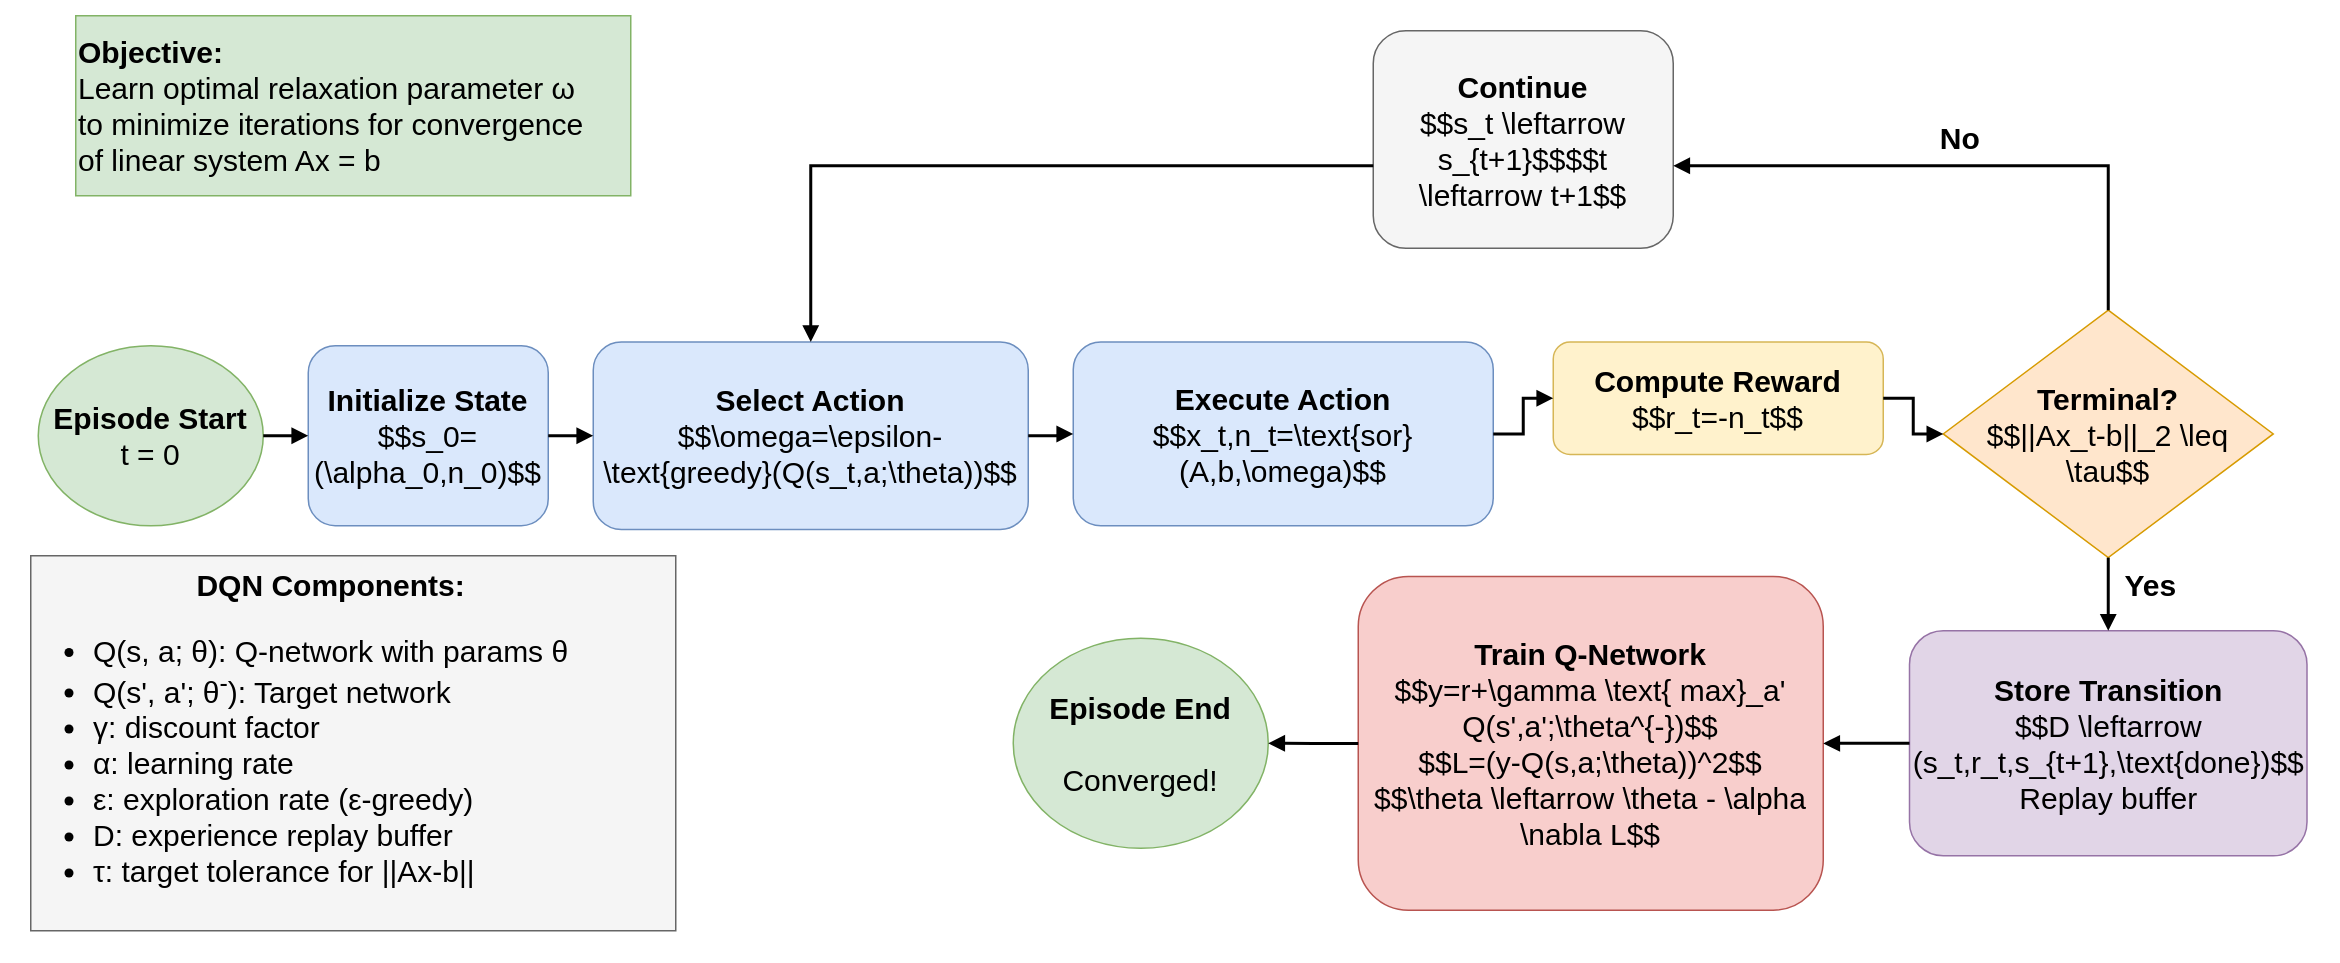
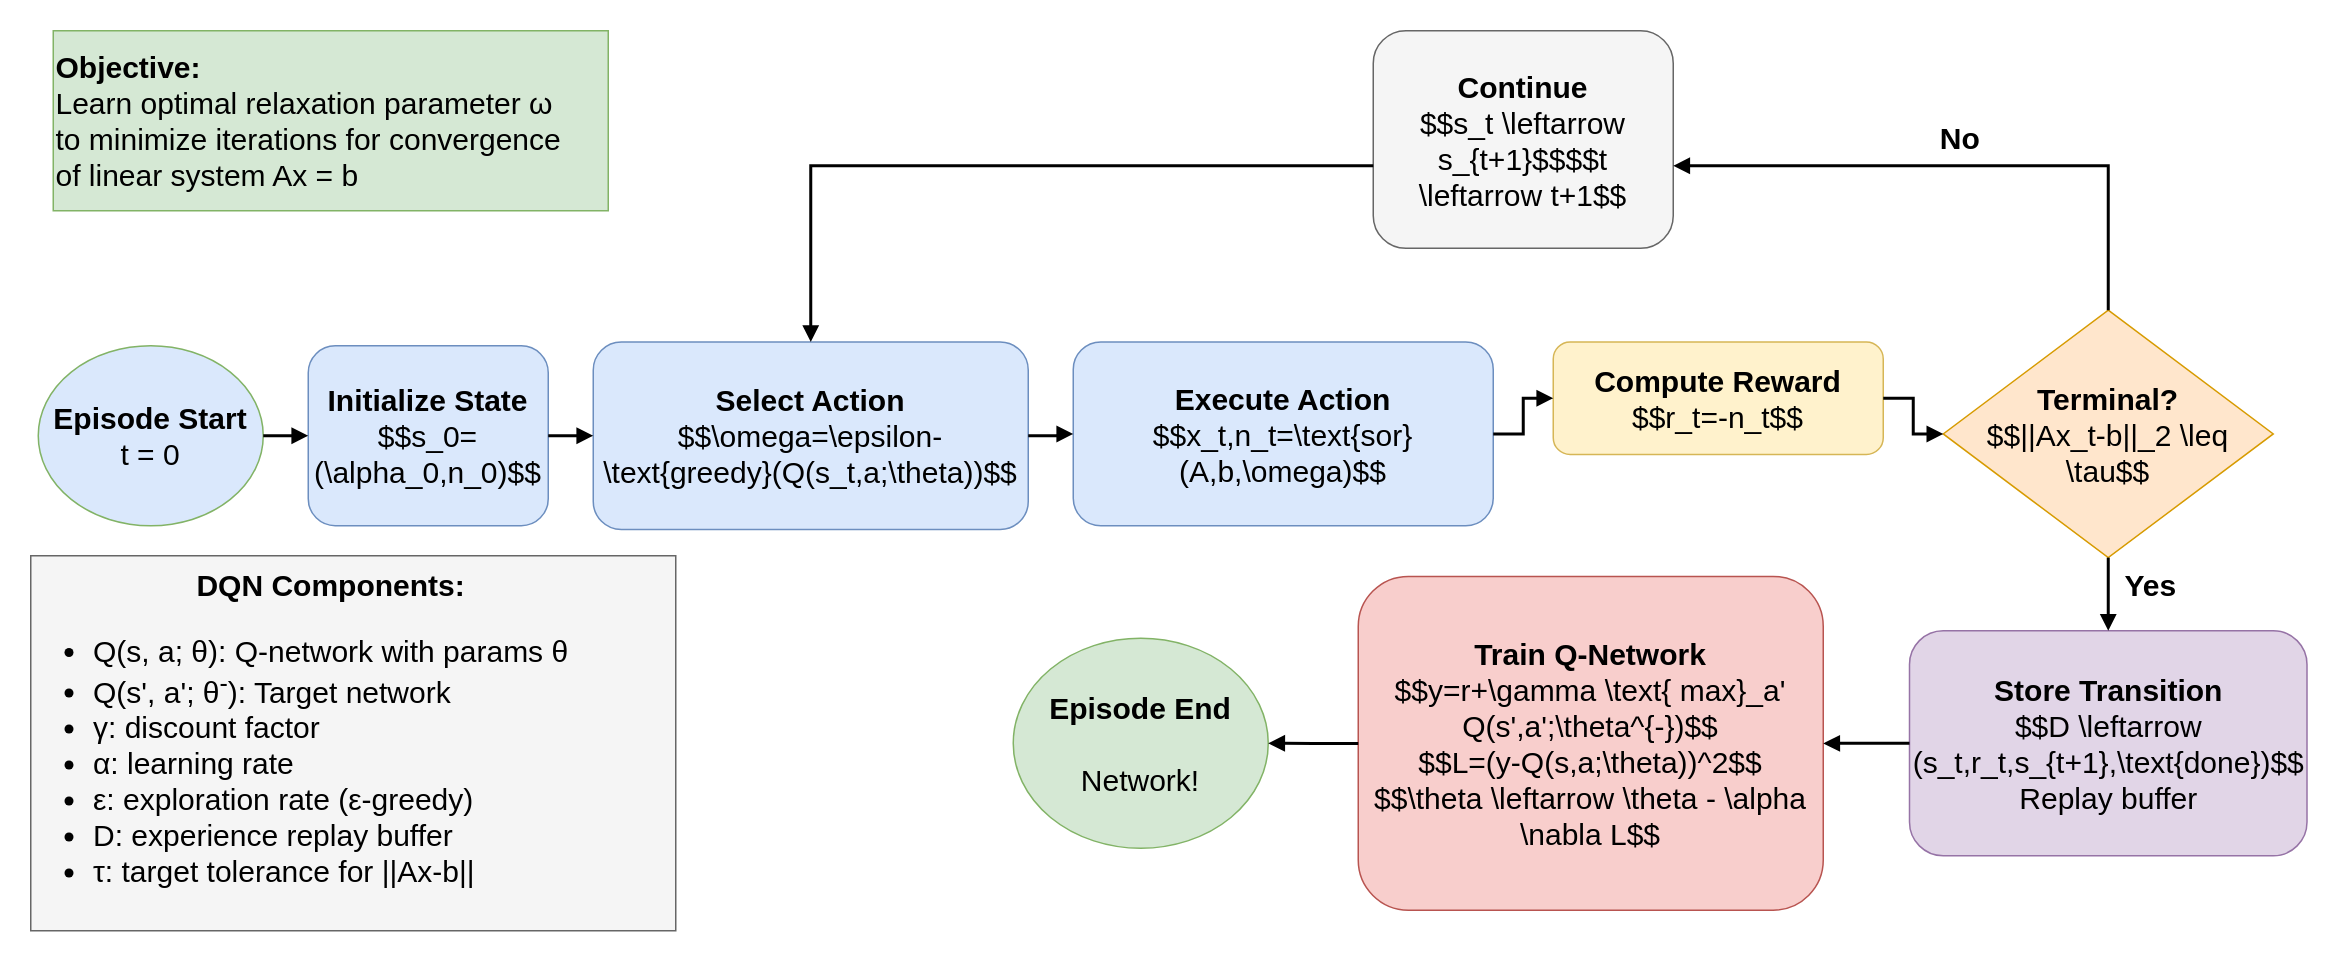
node "Objective: Learn optimal relaxation parameter ω to minimize iterations for convergence of linear system Ax = b": moved (353, 106) -> (331, 121)
node "Episode Start t = 0": fillcolor #d5e8d4 -> #dae8fc
node "Episode End Converged!": label "Episode End Converged!" -> "Episode End Network!"
